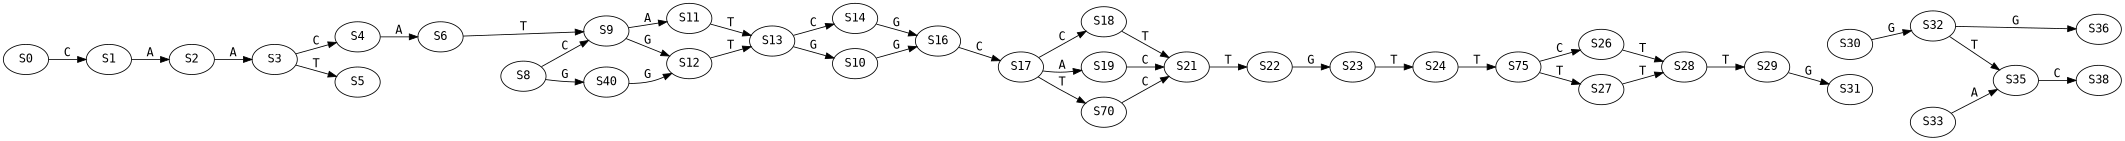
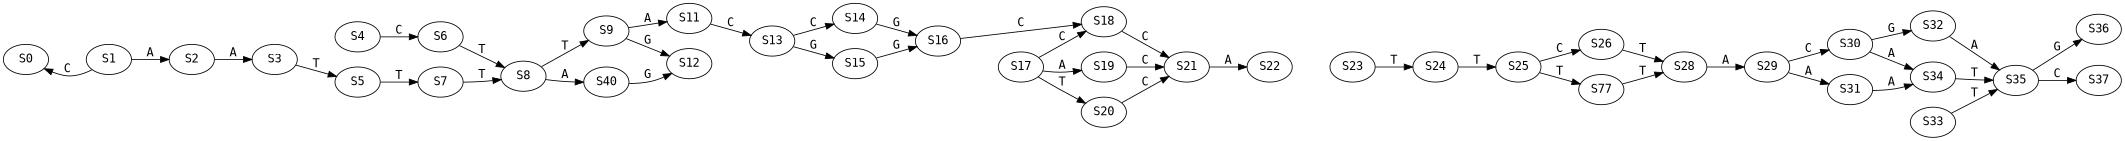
edge "S11" -> "S13": label "T" -> "C"
edge "S32" -> "S36": now "S35" -> "S36"
edge "S4" -> "S6": label "A" -> "C"
edge "S6" -> "S9": now "S6" -> "S8"
edge "S18" -> "S21": label "T" -> "C"
edge "S8" -> "S9": label "C" -> "T"
edge "S32" -> "S35": label "T" -> "A"
edge "S3" -> "S4": removed, label "C"
edge "S12" -> "S13": removed, label "T"
edge "S16" -> "S17": now "S16" -> "S18"
edge "S29" -> "S30": added, label "C"
edge "S0" -> "S1": reversed
edge "S21" -> "S22": label "T" -> "A"
edge "S28" -> "S29": label "T" -> "A"
node "S10": label "S10" -> "S15"
edge "S22" -> "S23": removed, label "G"
node "S75": label "S75" -> "S25"
edge "S29" -> "S31": label "G" -> "A"
edge "S8" -> "S40": label "G" -> "A"
node "S34": added
node "S38": label "S38" -> "S37"
node "S7": added
node "S27": label "S27" -> "S77"
edge "S33" -> "S35": label "A" -> "T"
node "S70": label "S70" -> "S20"
